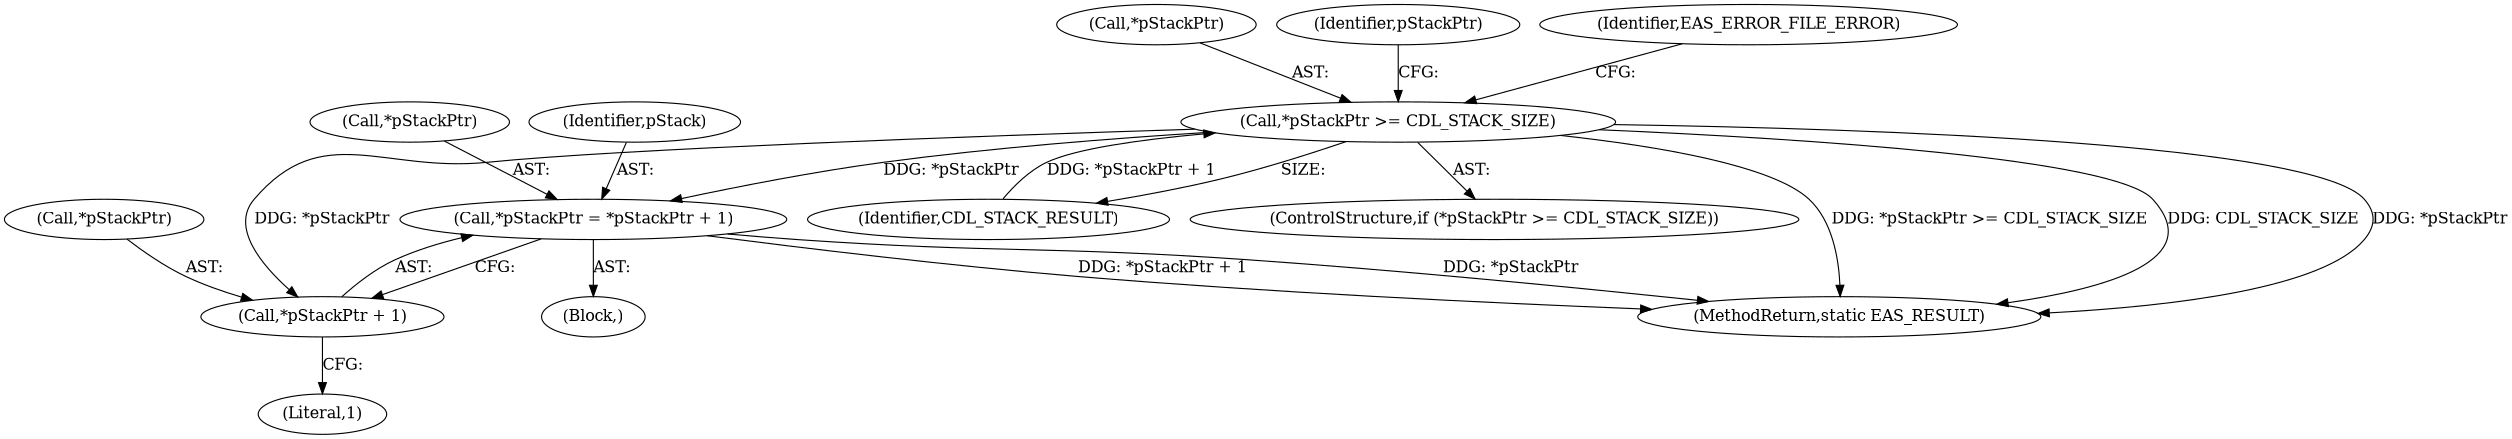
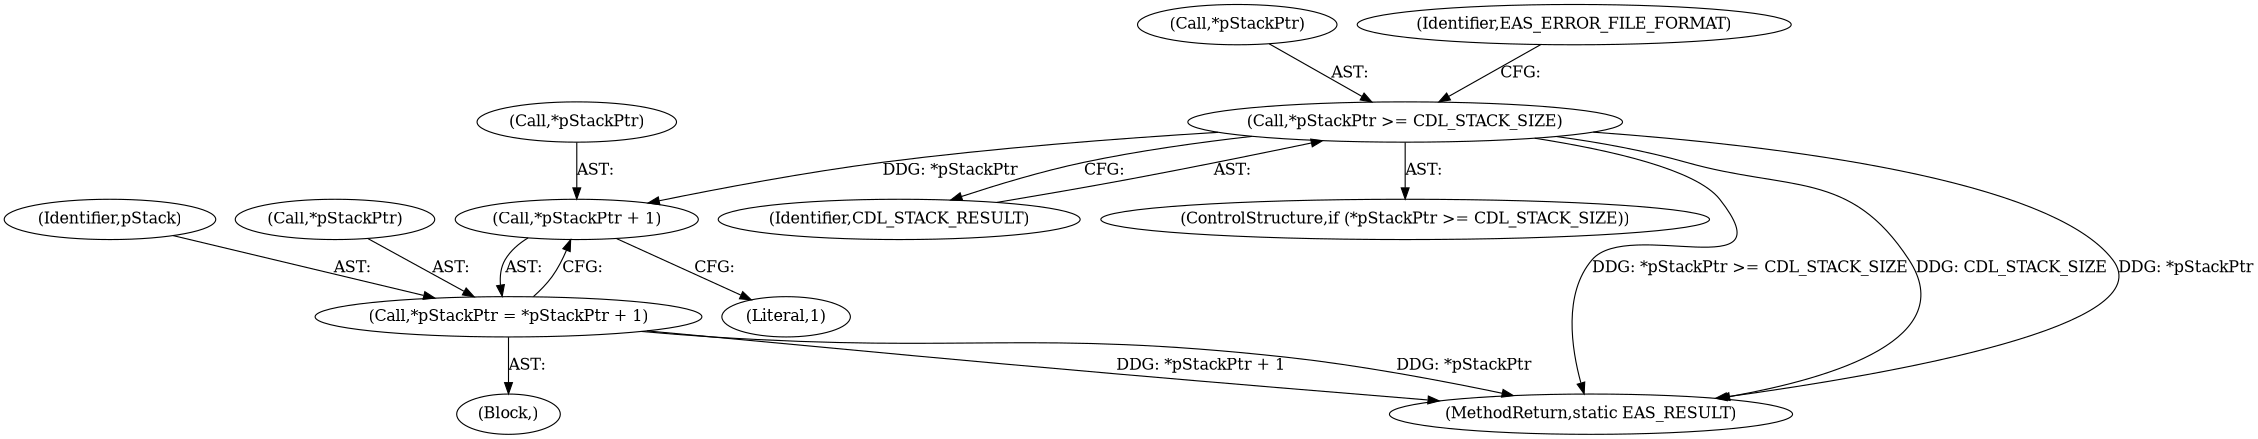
node "(Identifier,pStackPtr)": removed
node "(Identifier,EAS_ERROR_FILE_ERROR)": label "(Identifier,EAS_ERROR_FILE_ERROR)" -> "(Identifier,EAS_ERROR_FILE_FORMAT)"
edge "(Call,*pStackPtr >= CDL_STACK_SIZE)" -> "(Call,*pStackPtr = *pStackPtr + 1)": removed, label "DDG: *pStackPtr"
edge "(Identifier,CDL_STACK_RESULT)" -> "(Call,*pStackPtr >= CDL_STACK_SIZE)": label "DDG: *pStackPtr + 1" -> "AST: "
edge "(Call,*pStackPtr >= CDL_STACK_SIZE)" -> "(Identifier,CDL_STACK_RESULT)": label "SIZE: " -> "CFG: "
